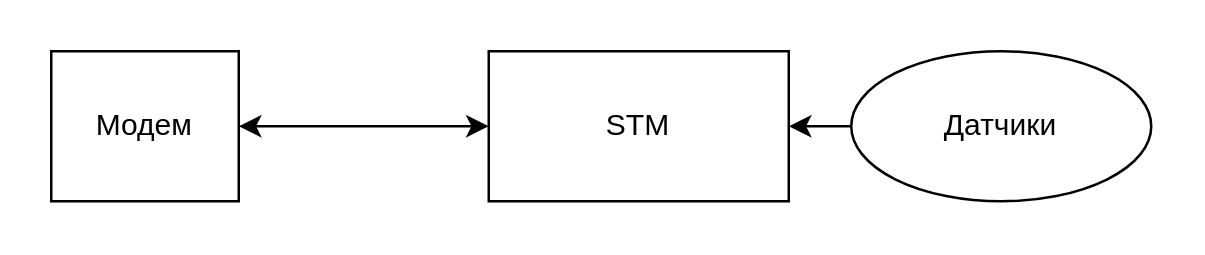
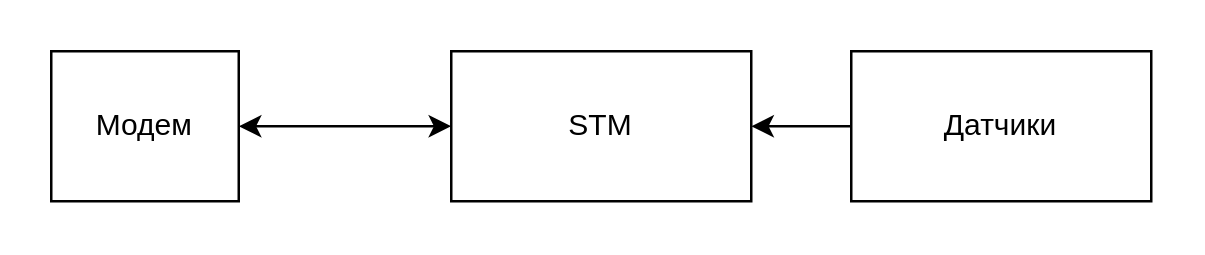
node "STM": moved (639, 126) -> (601, 126)
node "Датчики": shape ellipse -> rectangle
